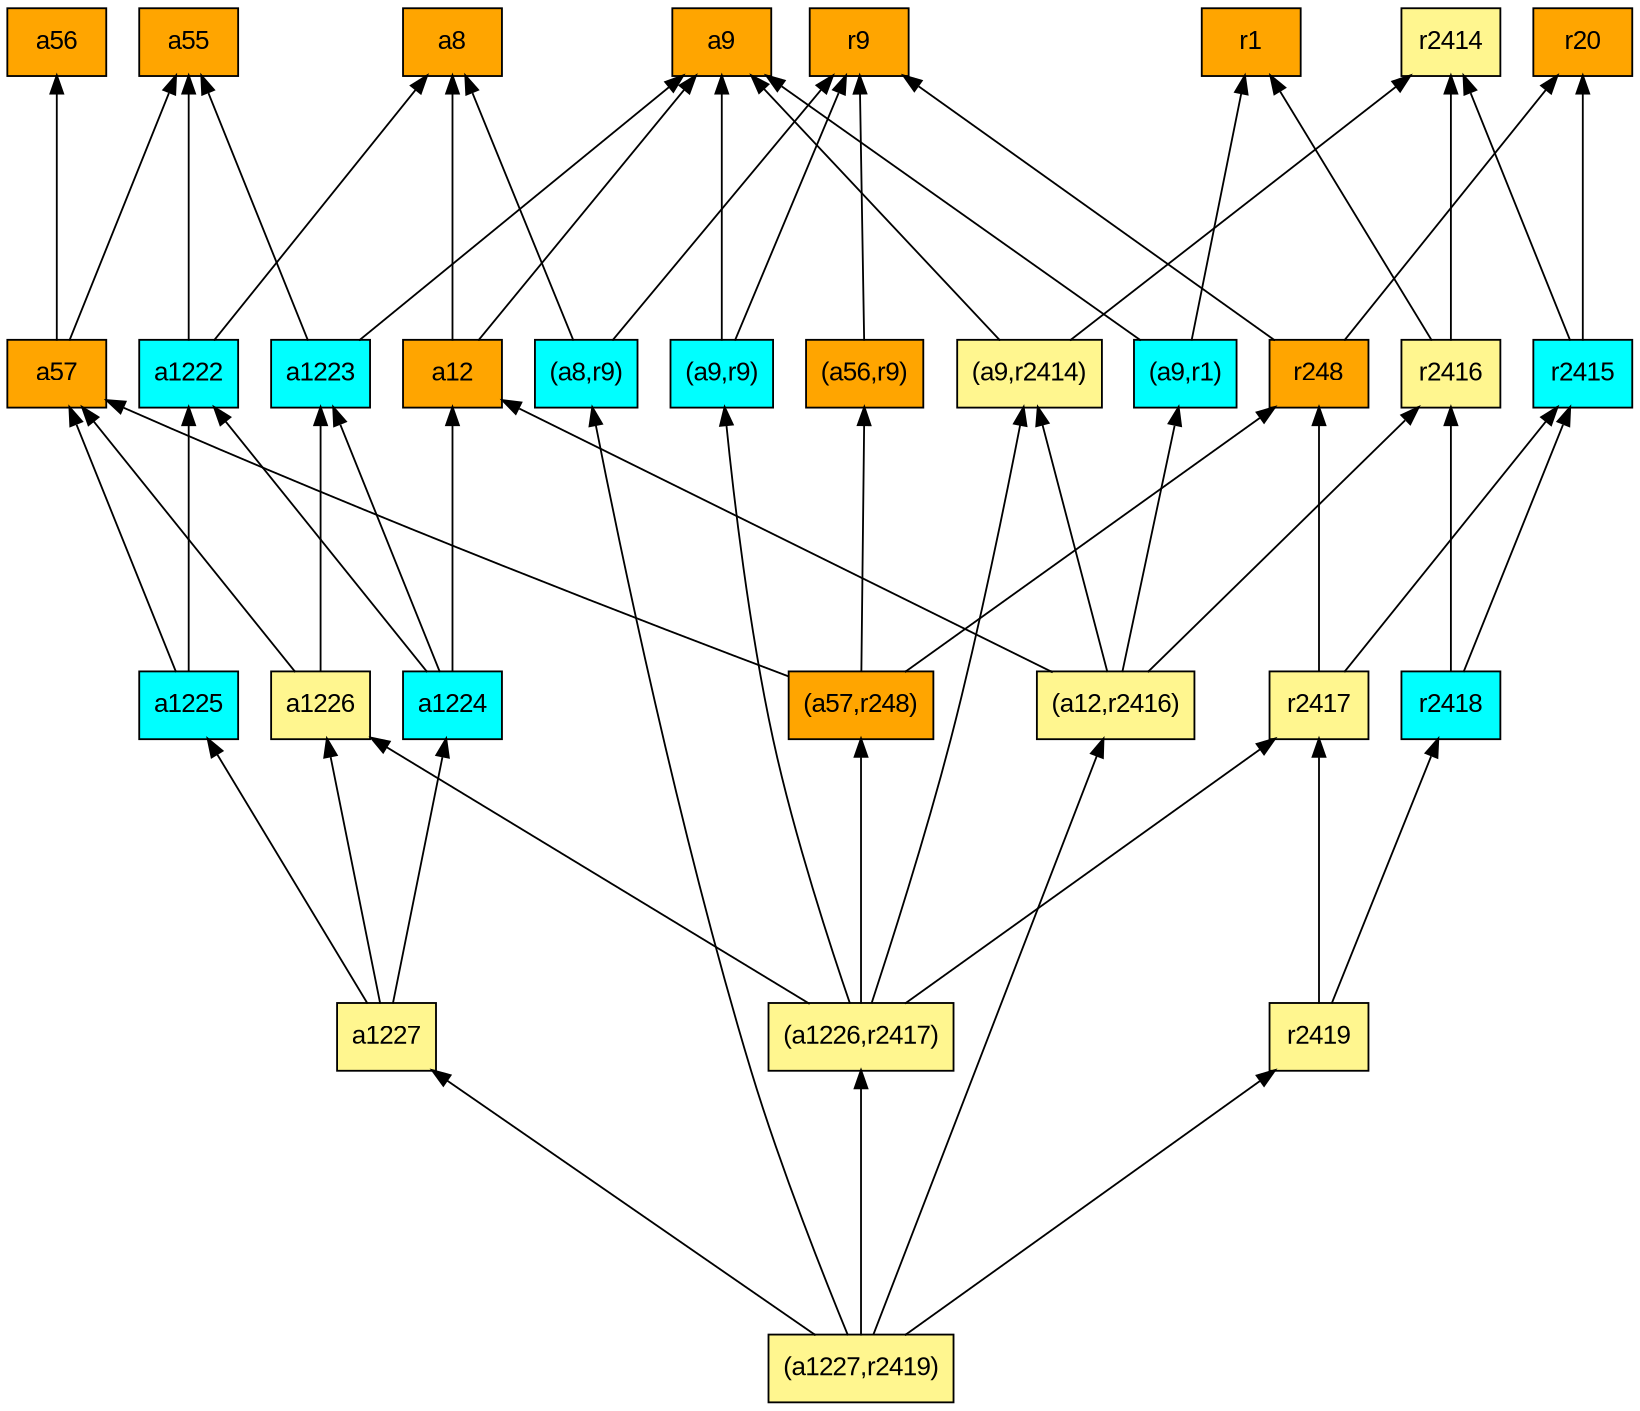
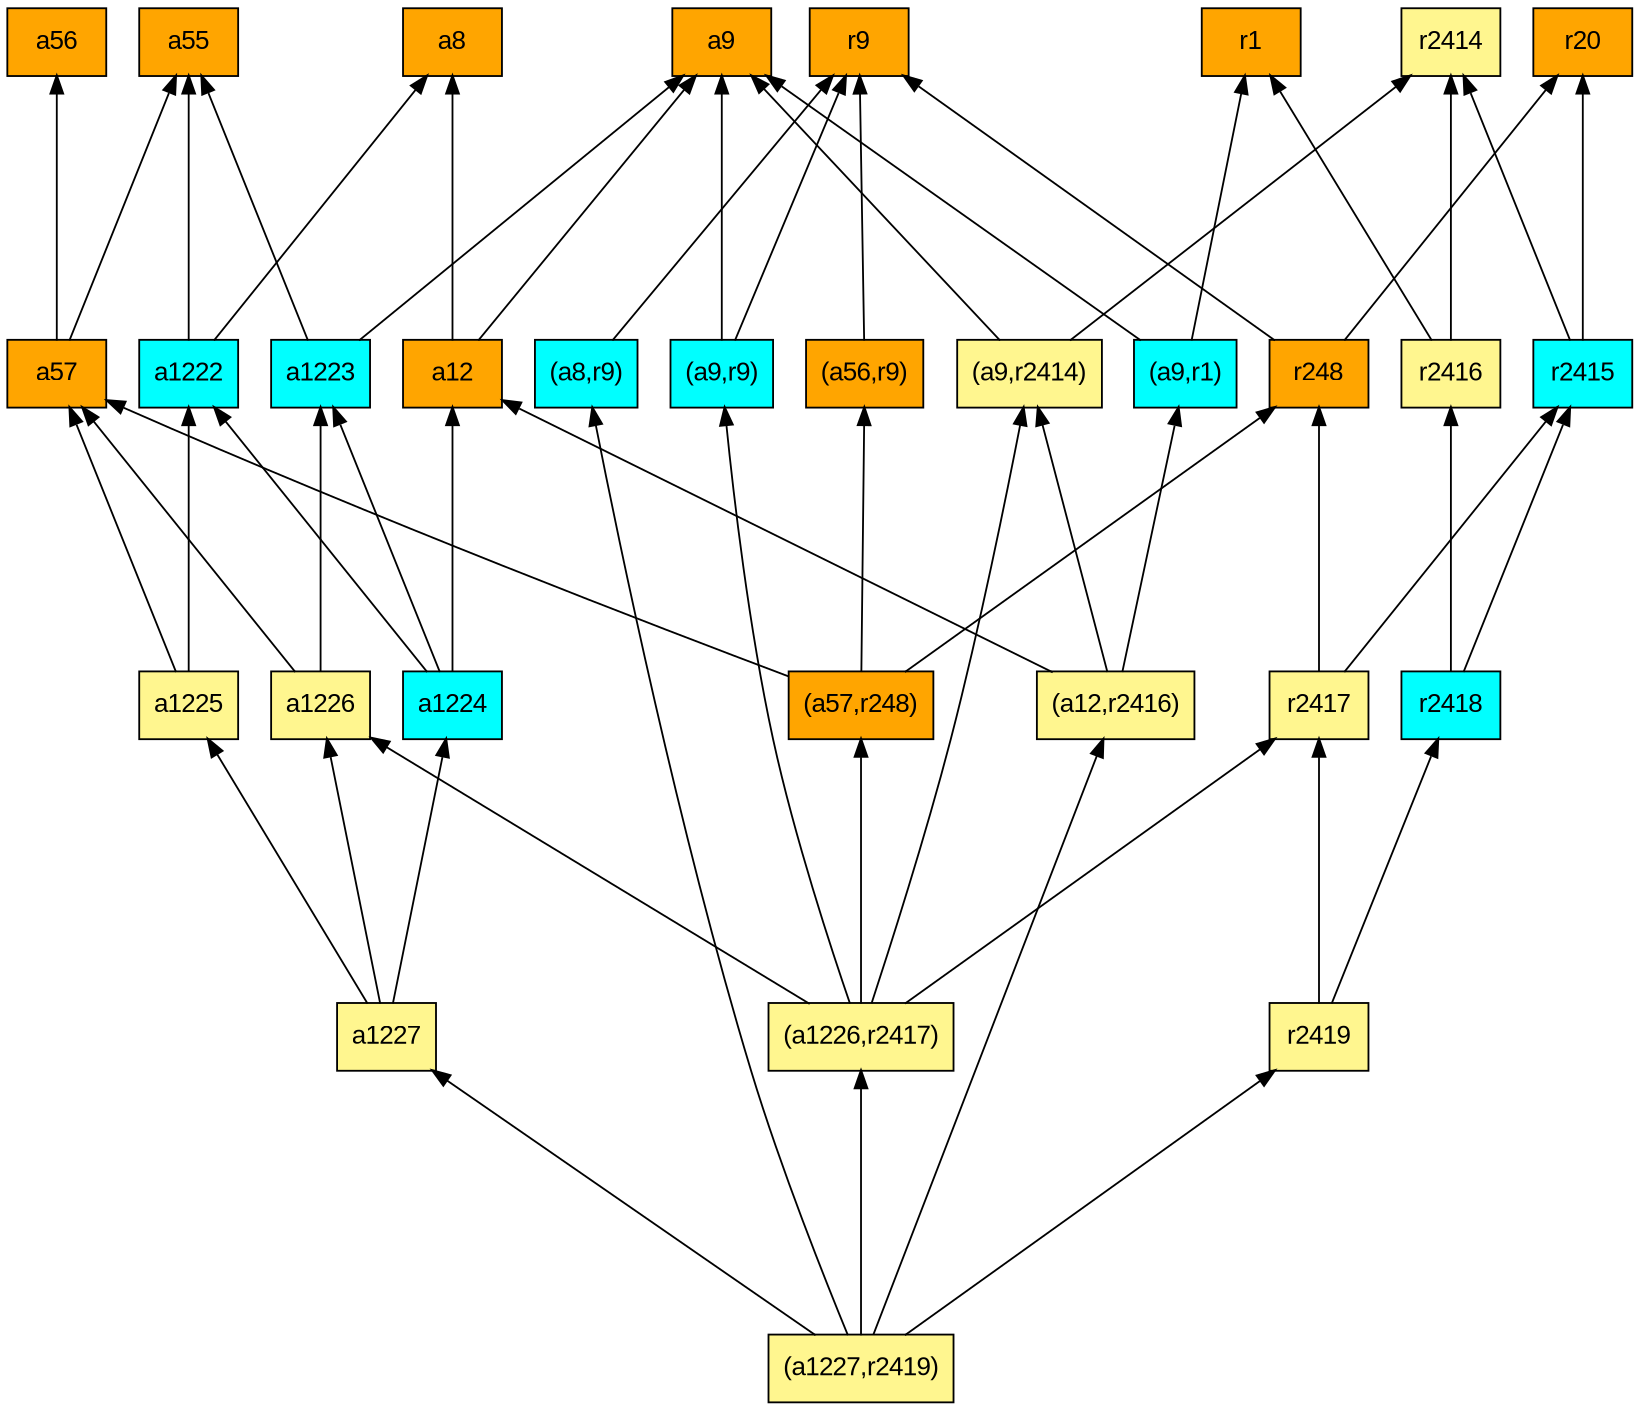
edge "(a8,r9)" -> "a8": removed
edge "(a12,r2416)" -> "r2416": removed
node "a1225": fillcolor cyan -> khaki1
